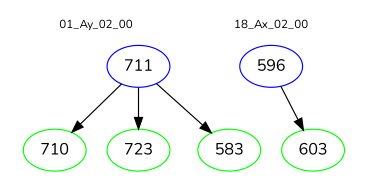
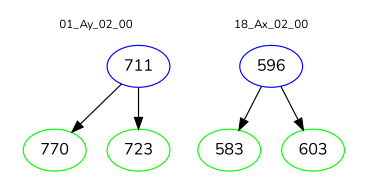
edge "711" -> "583": now "596" -> "583"
node "710": label "710" -> "770"
